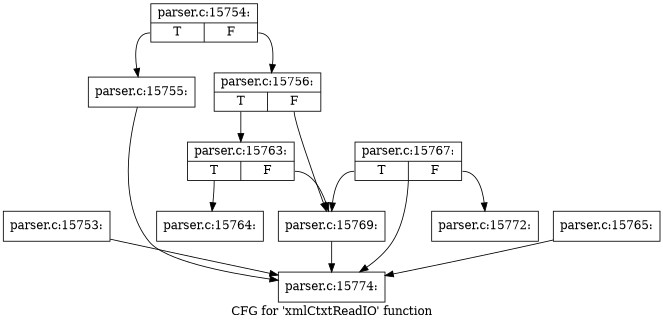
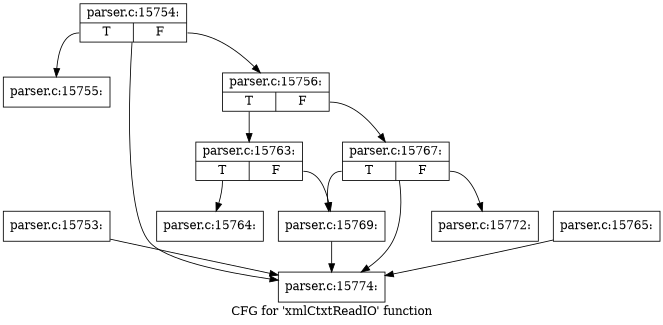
edge "parser.c:15756:" -> "parser.c:15769:": now "parser.c:15756:" -> "parser.c:15767:"
edge "parser.c:15755:" -> "parser.c:15774:": now "parser.c:15754:" -> "parser.c:15774:"
